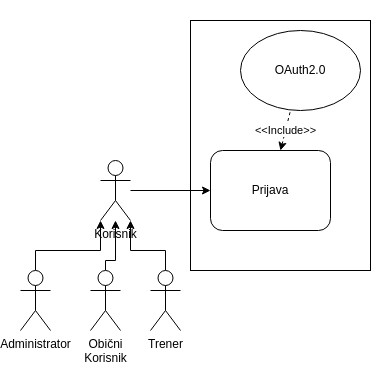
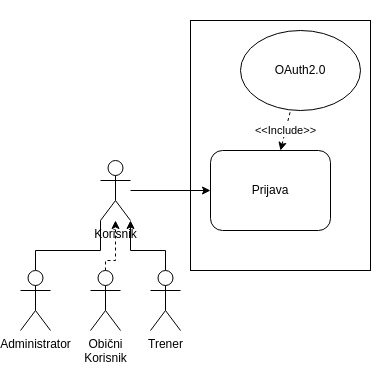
edge "Administrator" -> "Korisnik": arrowhead classic -> none
edge "Obični Korisnik" -> "Korisnik": style solid -> dashed
